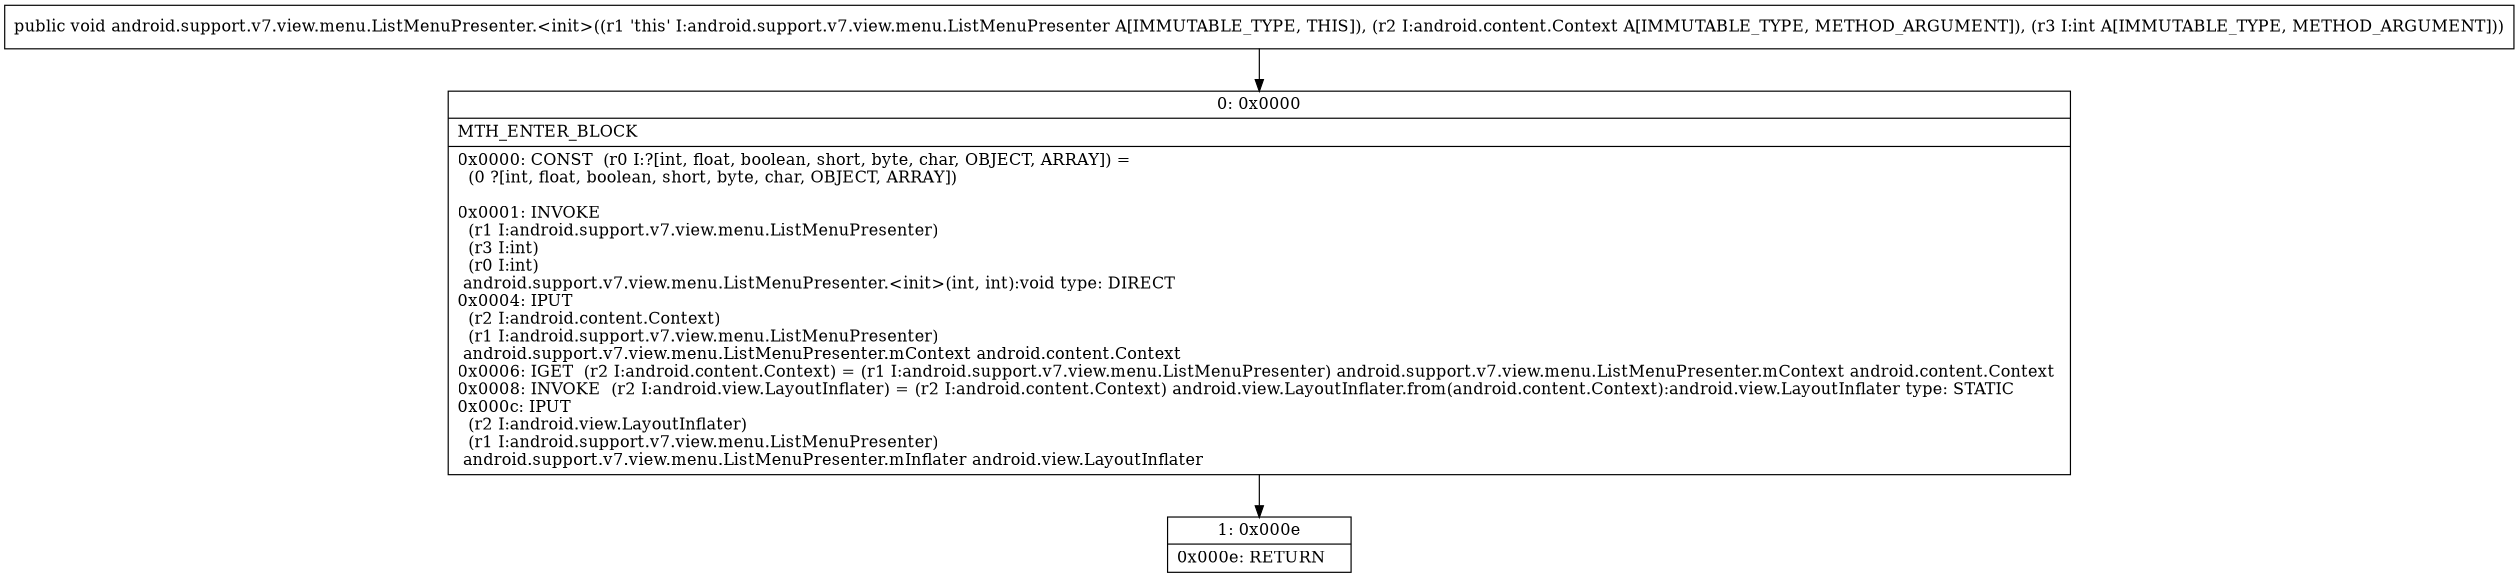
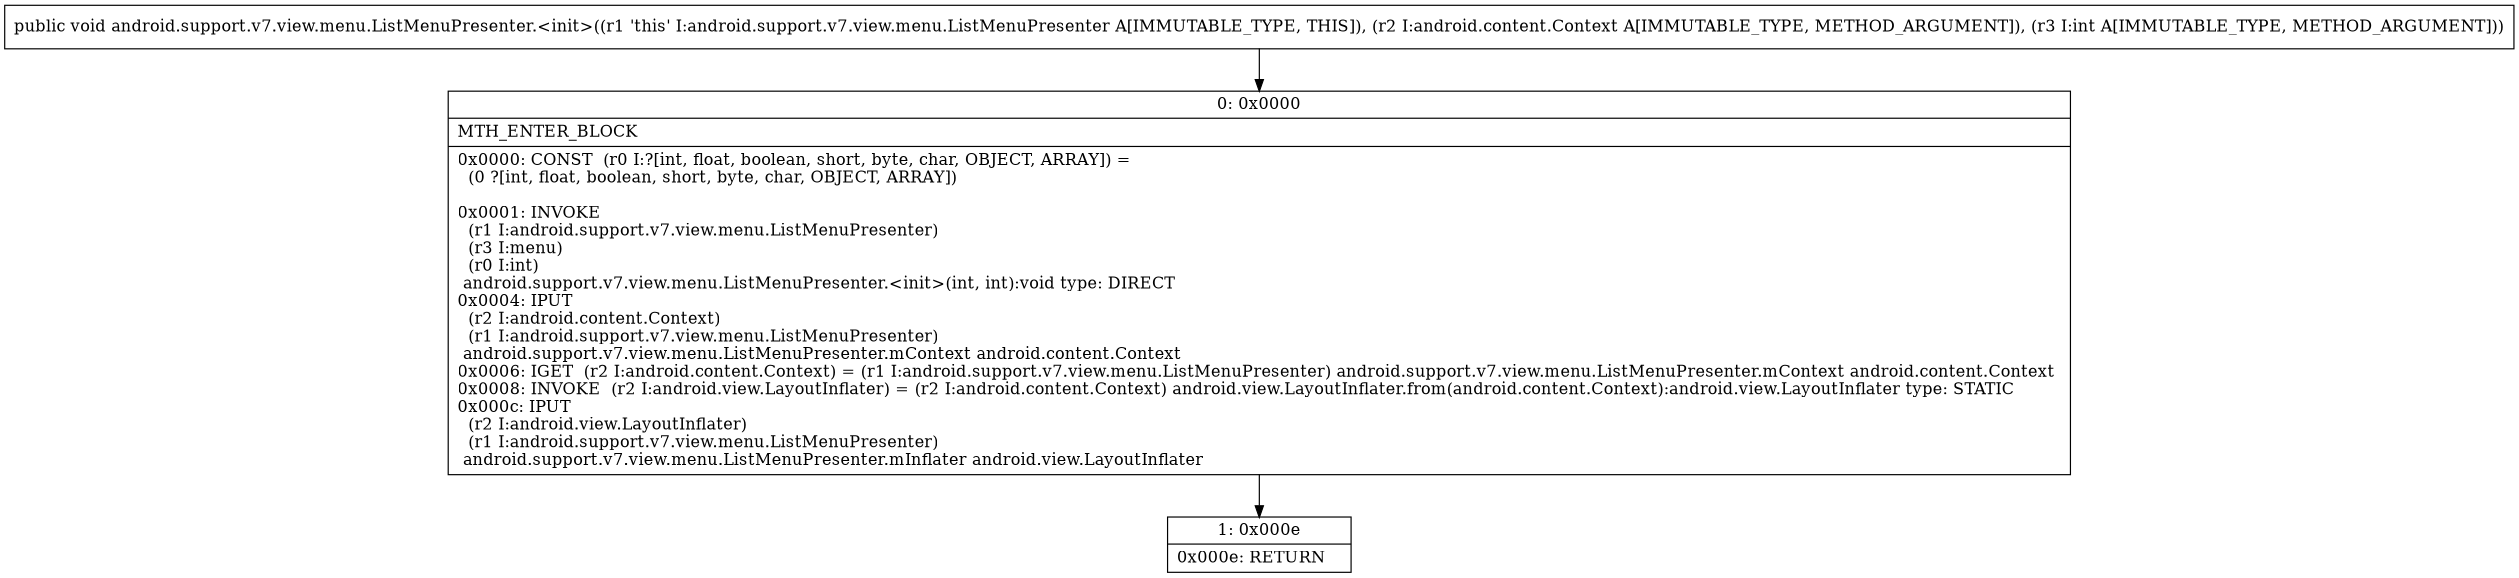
node "0: 0x0000": text "(r3 I:int)" -> "(r3 I:menu)"
